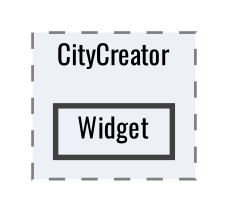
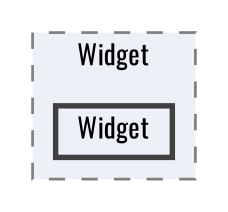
cluster "CityCreator": label "CityCreator" -> "Widget"
